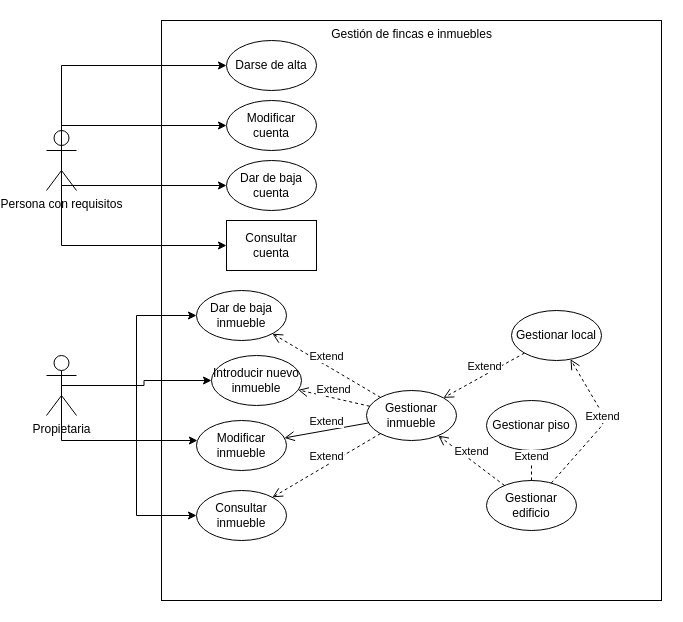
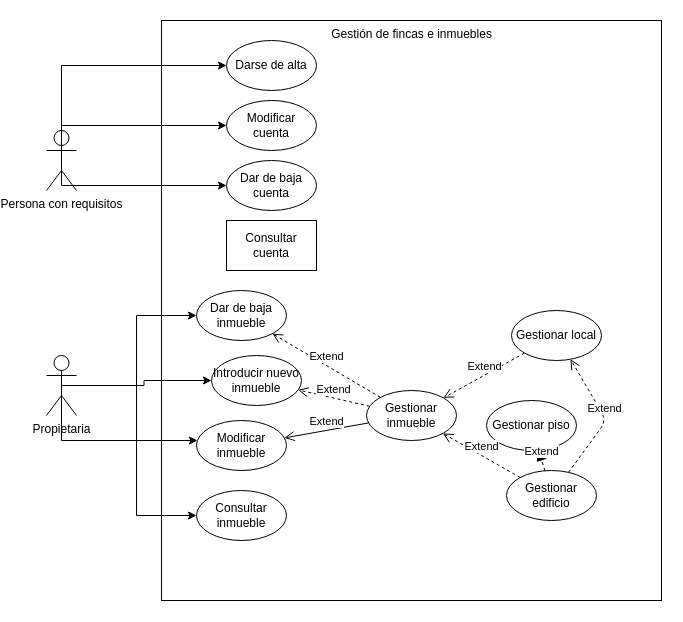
edge "Persona con requisitos" -> "Consultar cuenta": removed
edge "Gestionar inmueble" -> "Consultar inmueble": removed, label "Extend"
node "Gestionar edificio": moved (532, 506) -> (552, 496)
